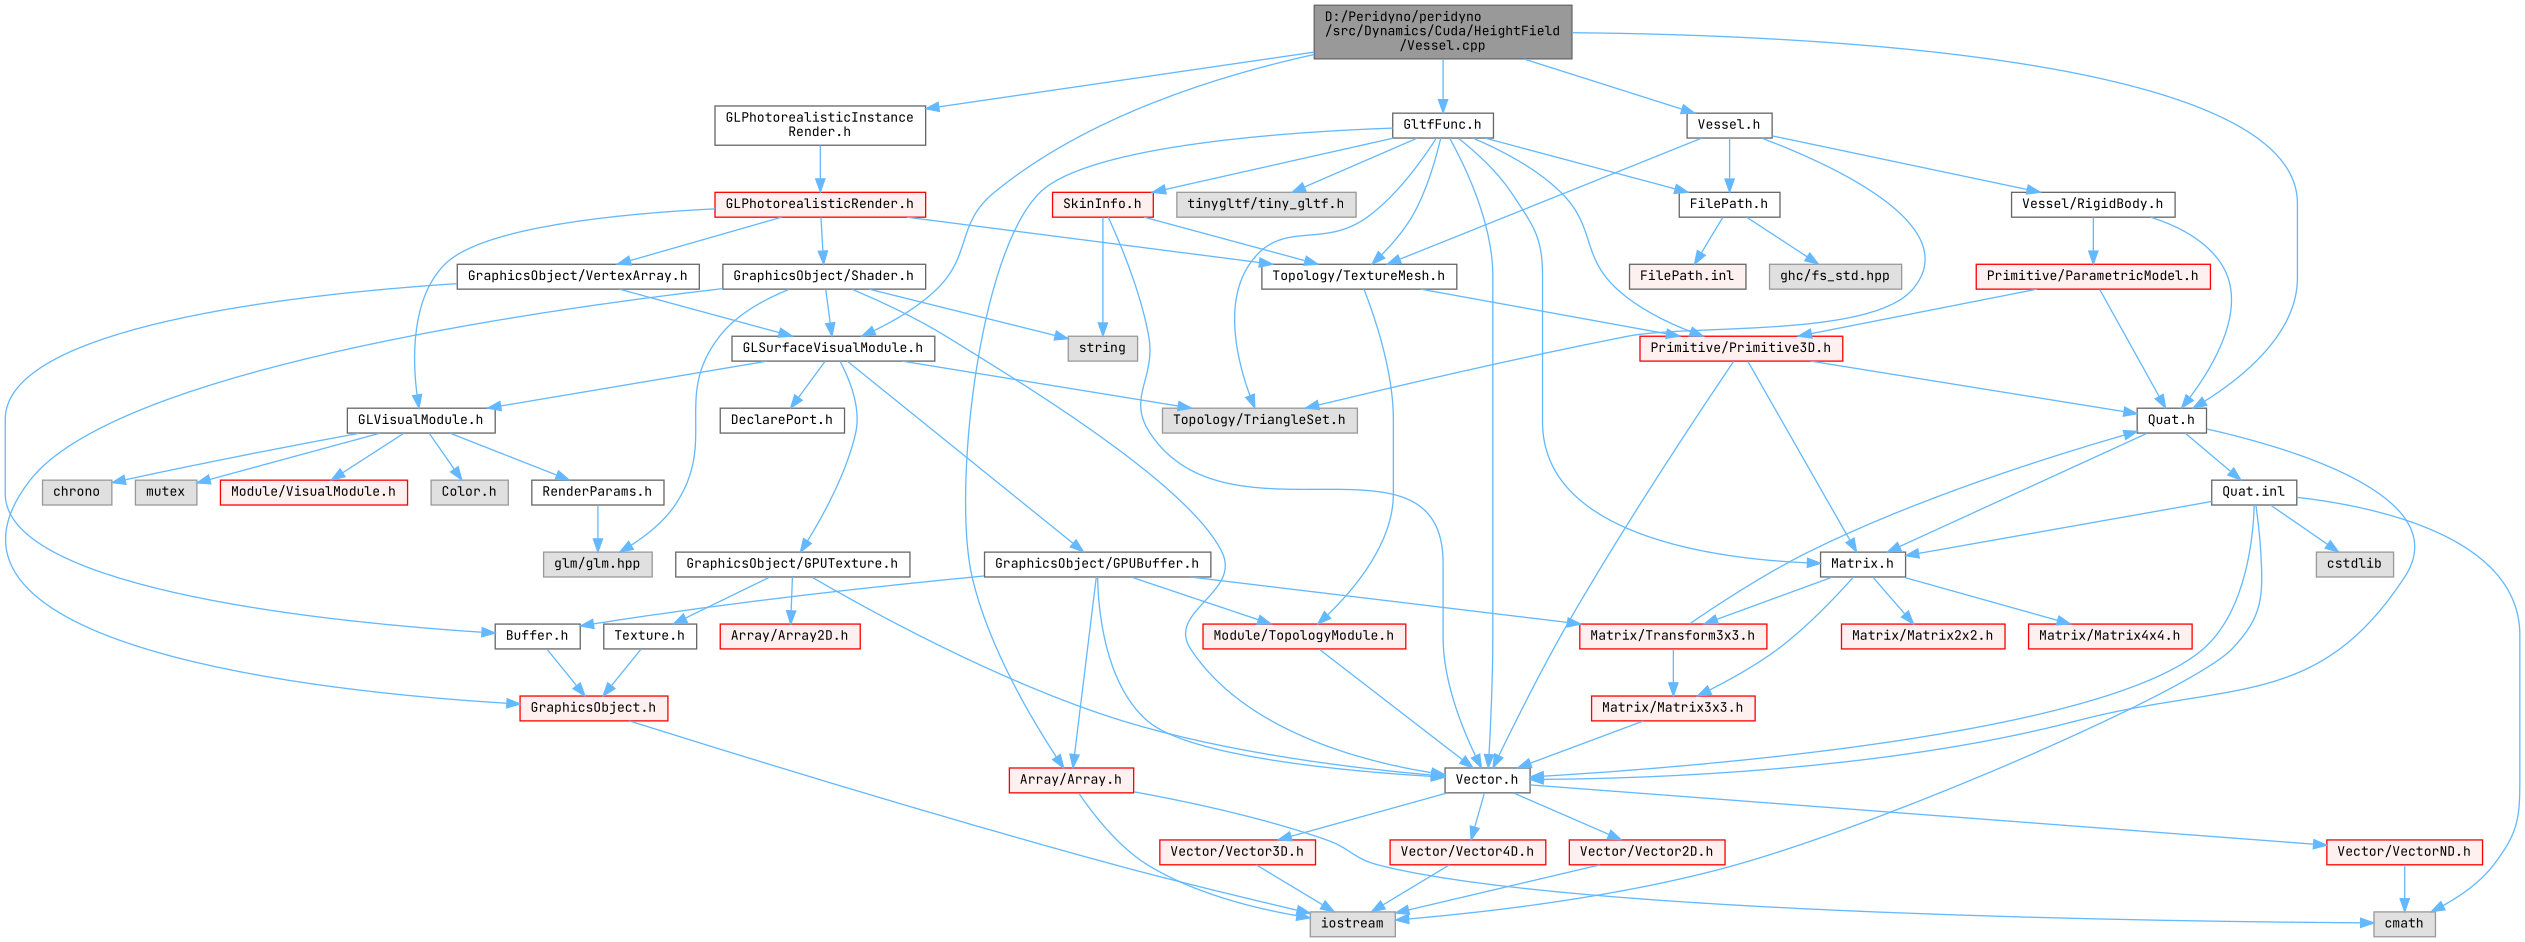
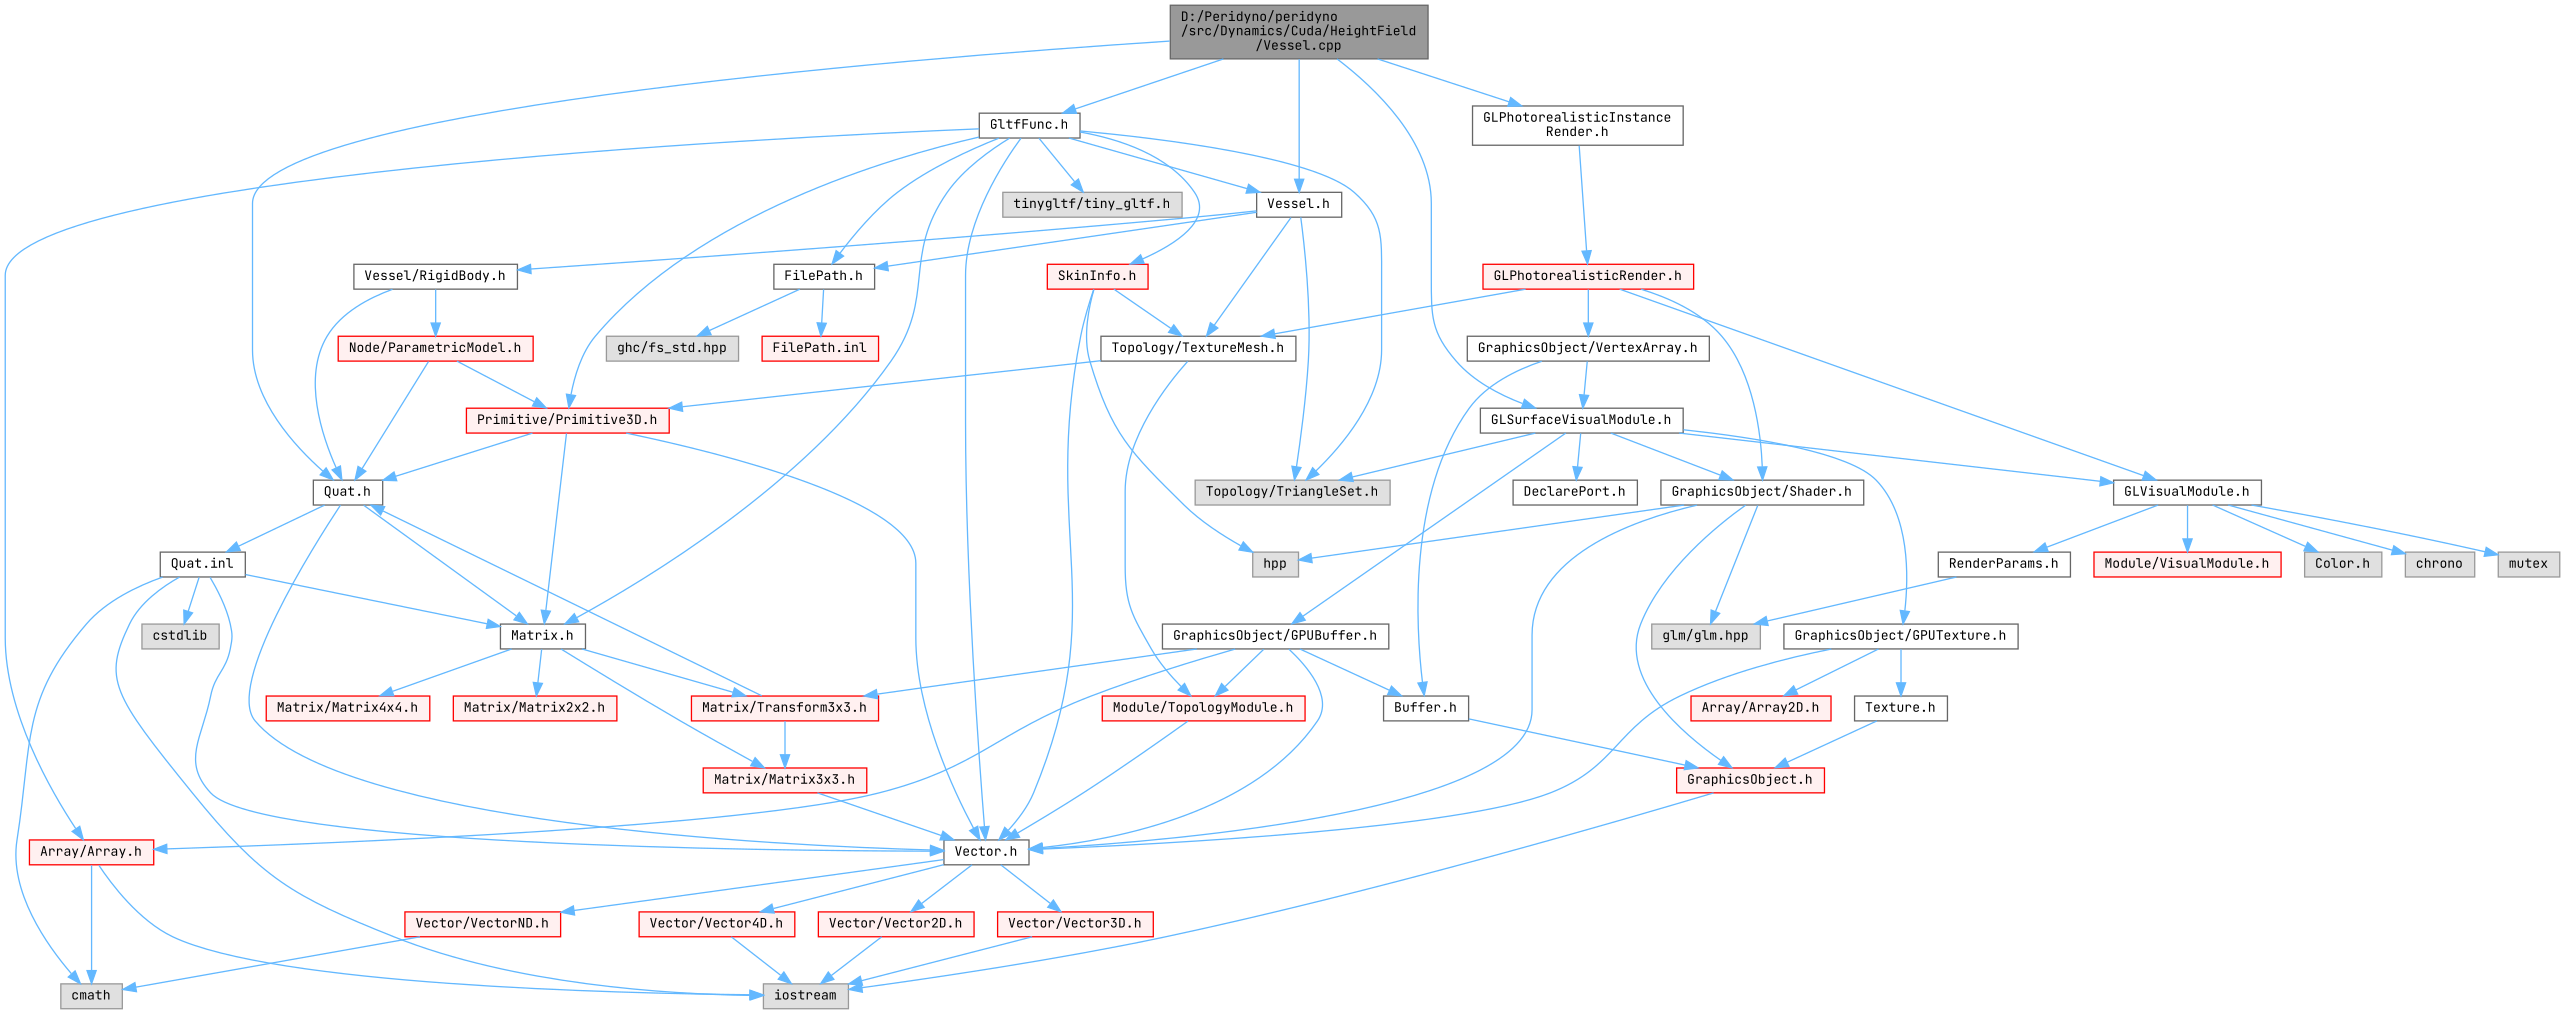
edge "GltfFunc.h" -> "Topology/TextureMesh.h": now "GltfFunc.h" -> "Vessel.h"
node "FilePath.inl": color grey40 -> red
node "Primitive/ParametricModel.h": label "Primitive/ParametricModel.h" -> "Node/ParametricModel.h"
edge "GraphicsObject/Shader.h" -> "GLSurfaceVisualModule.h": reversed
node "string": label "string" -> "hpp"
